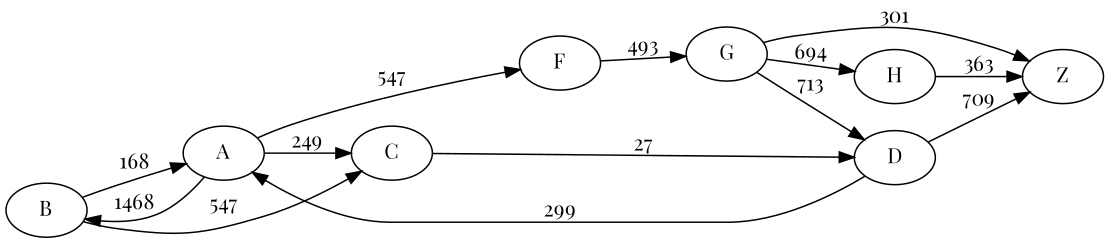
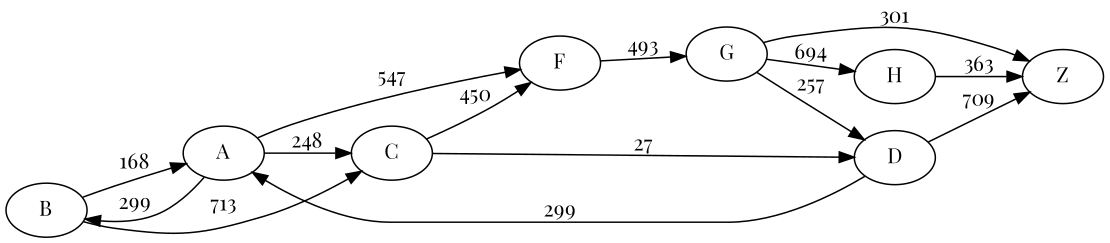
edge "G" -> "D": label "713" -> "257"
edge "C" -> "F": added, label "450"
edge "A" -> "C": label "249" -> "248"
edge "A" -> "B": label "1468" -> "299"
edge "B" -> "C": label "547" -> "713"
